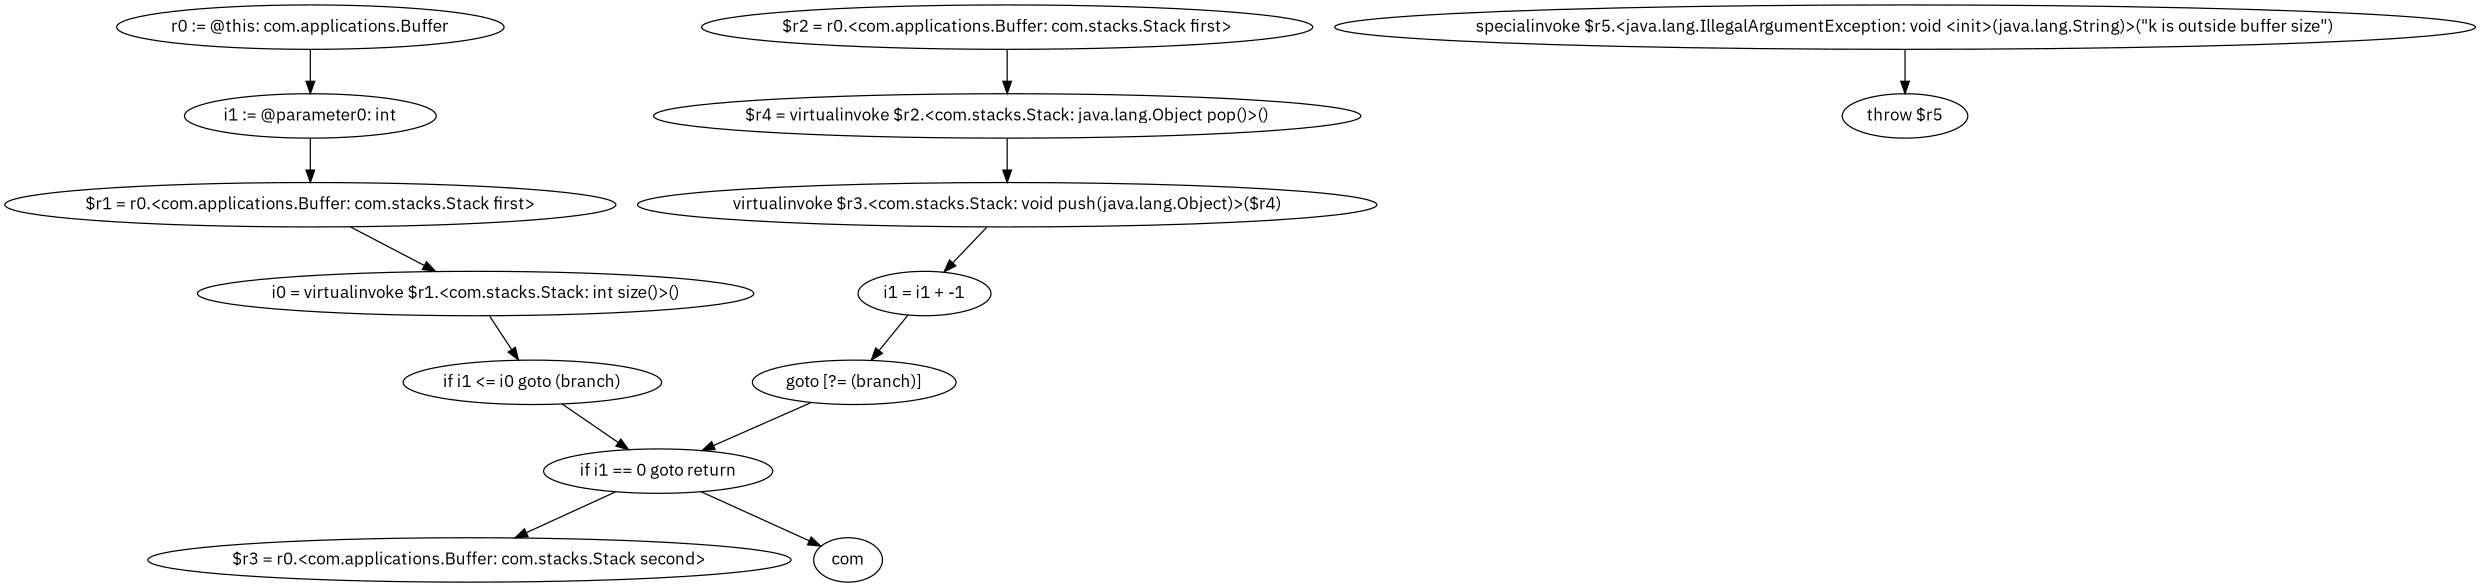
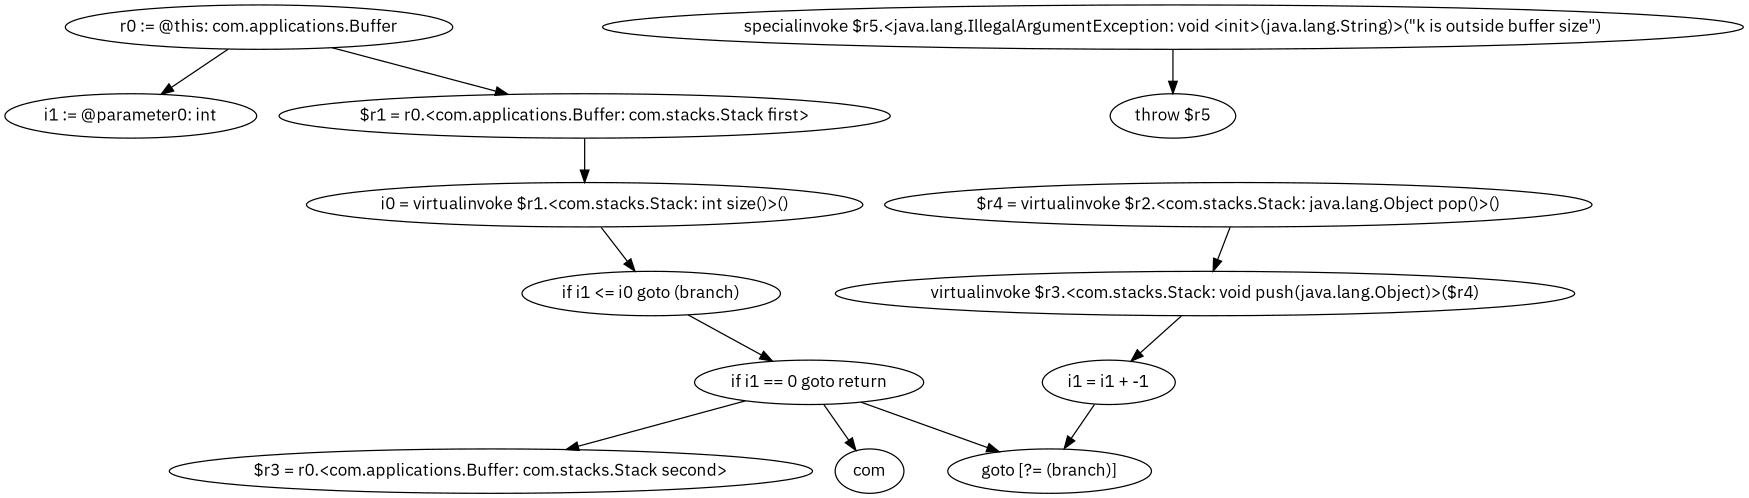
node "$r2 = r0.<com.applications.Buffer: com.stacks.Stack first>": removed
edge "i1 := @parameter0: int" -> "$r1 = r0.<com.applications.Buffer: com.stacks.Stack first>": now "r0 := @this: com.applications.Buffer" -> "$r1 = r0.<com.applications.Buffer: com.stacks.Stack first>"
edge "goto [?= (branch)]" -> "if i1 == 0 goto return": reversed
